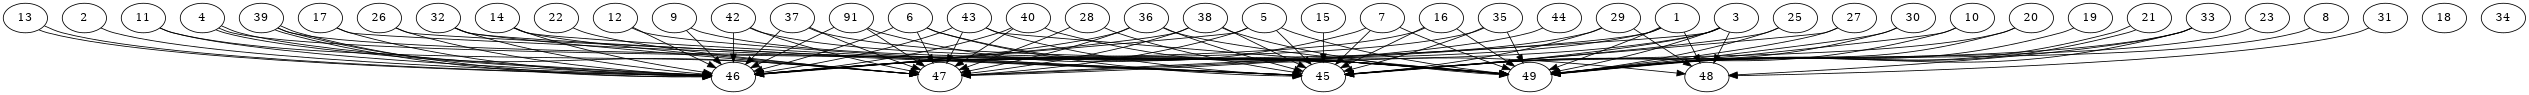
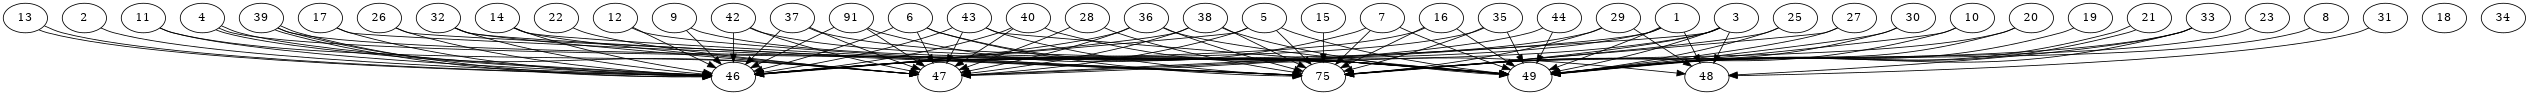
edge "44" -> "49": added
node "45": label "45" -> "75"
